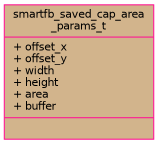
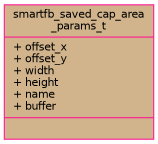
node "smartfb_saved_cap_area": text "+ area" -> "+ name"
